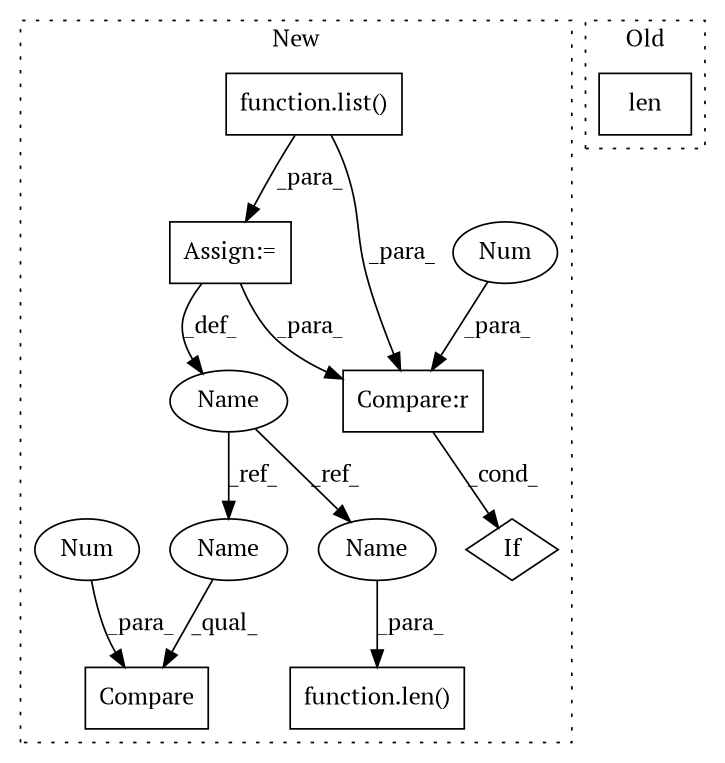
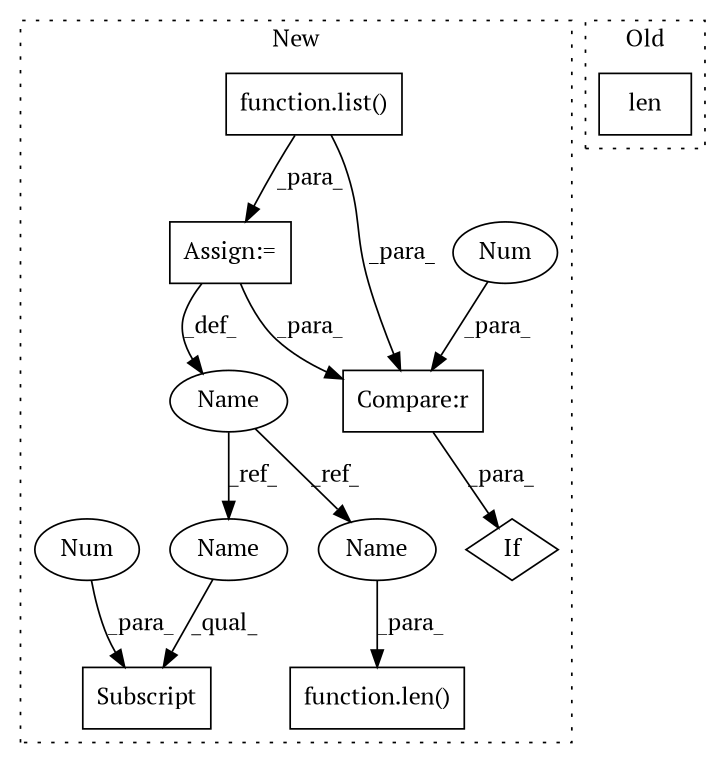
edge "Compare:r" -> "If": label "_cond_" -> "_para_"
node "Compare": label "Compare" -> "Subscript"
